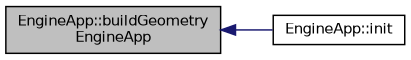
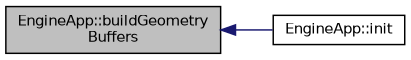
node "EngineApp::buildGeometry EngineApp": label "EngineApp::buildGeometry EngineApp" -> "EngineApp::buildGeometry Buffers"
